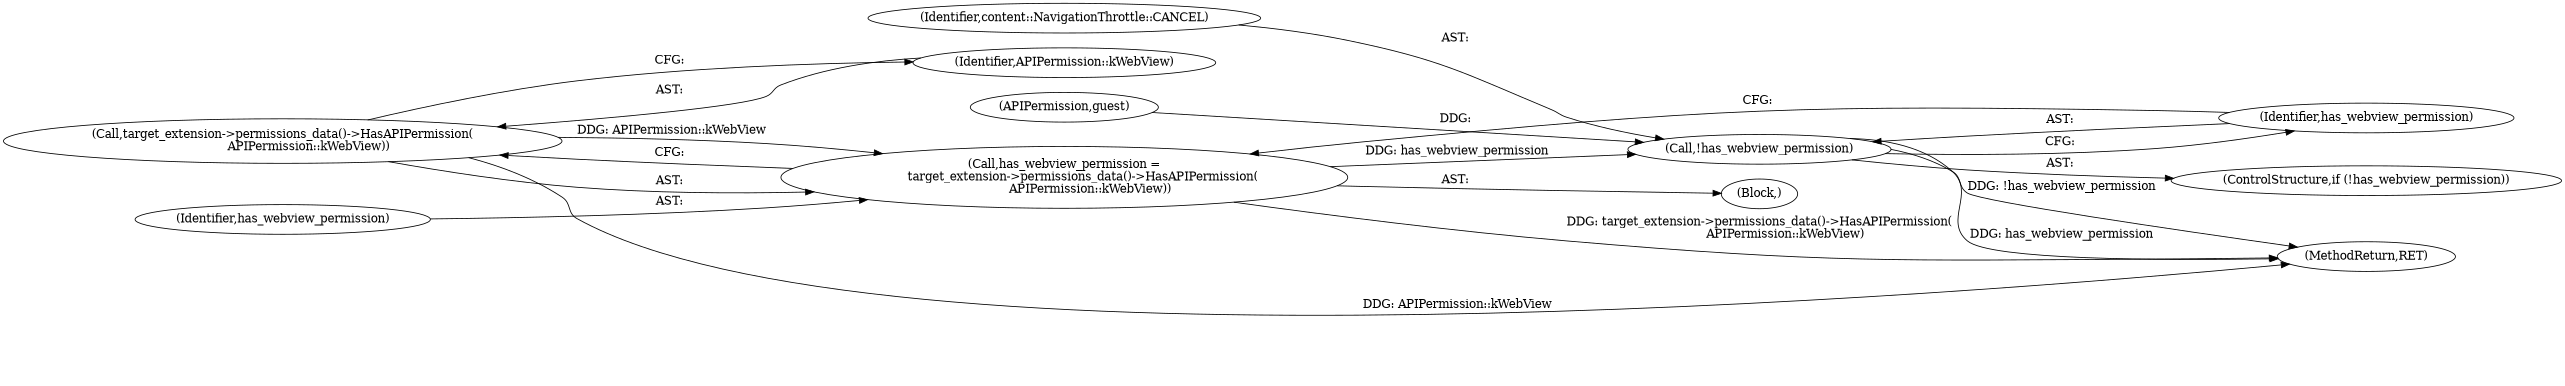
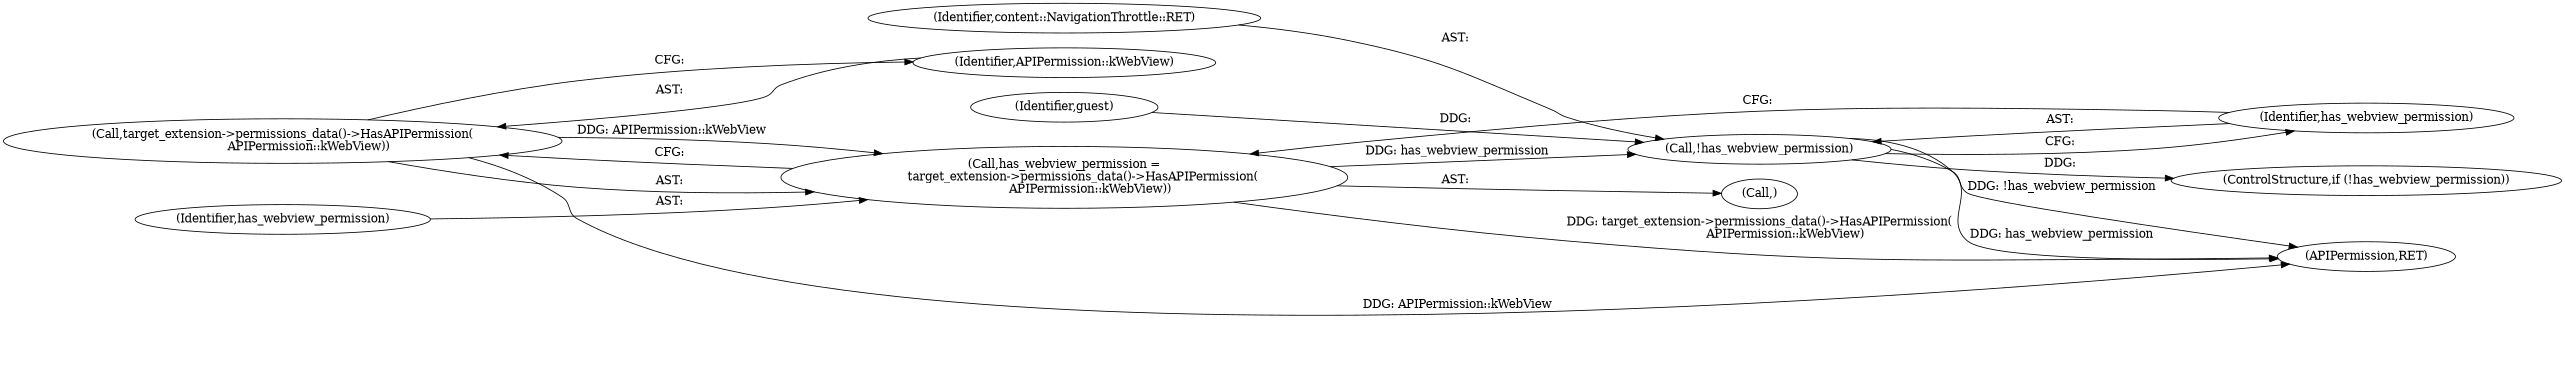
node "(Identifier,content::NavigationThrottle::CANCEL)": label "(Identifier,content::NavigationThrottle::CANCEL)" -> "(Identifier,content::NavigationThrottle::RET)"
node "(APIPermission,guest)": label "(APIPermission,guest)" -> "(Identifier,guest)"
edge "(Call,!has_webview_permission)" -> "(ControlStructure,if (!has_webview_permission))": label "AST: " -> "DDG: "
node "(Block,)": label "(Block,)" -> "(Call,)"
node "(MethodReturn,RET)": label "(MethodReturn,RET)" -> "(APIPermission,RET)"
